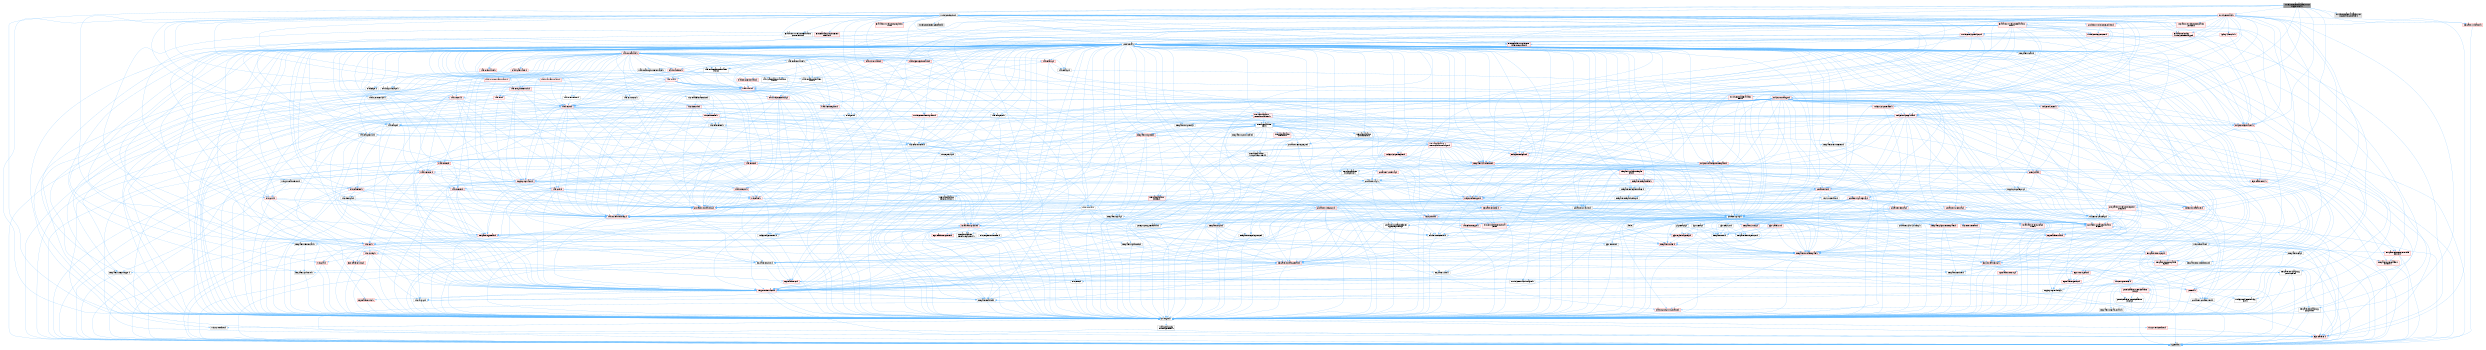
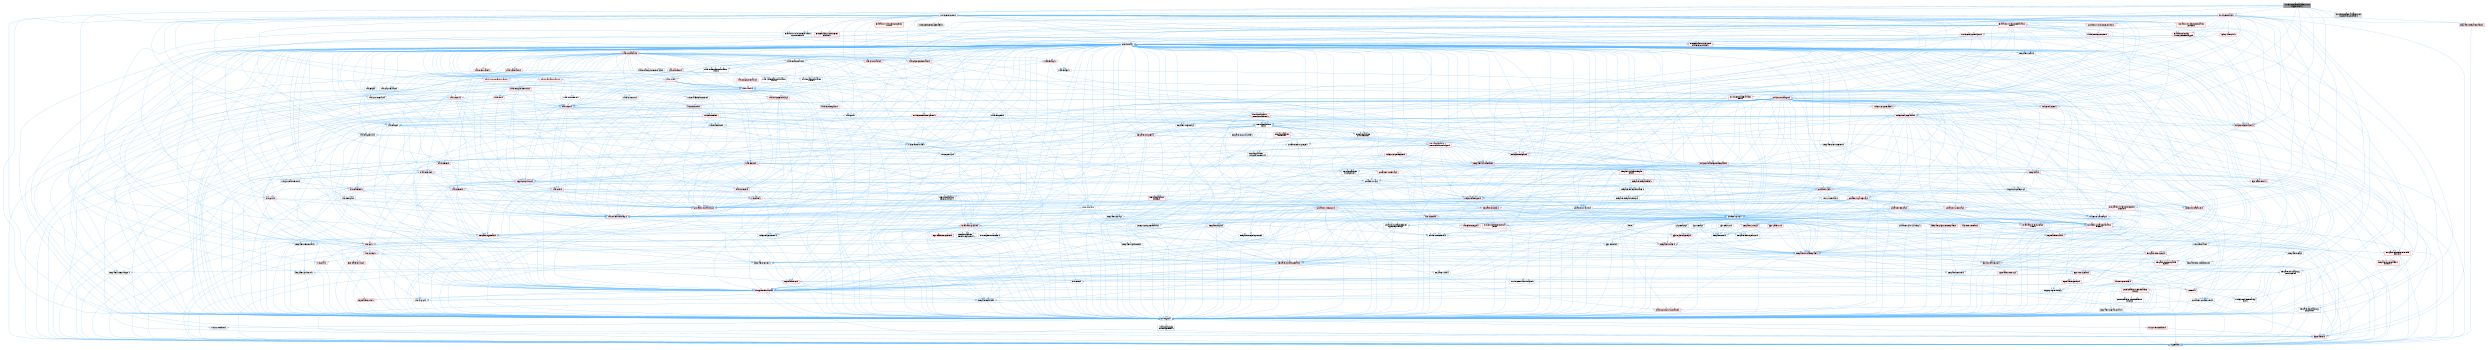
node "Templates/SubclassOf.h": label "Templates/SubclassOf.h" -> "Templates/IDelegateInstance.h"
